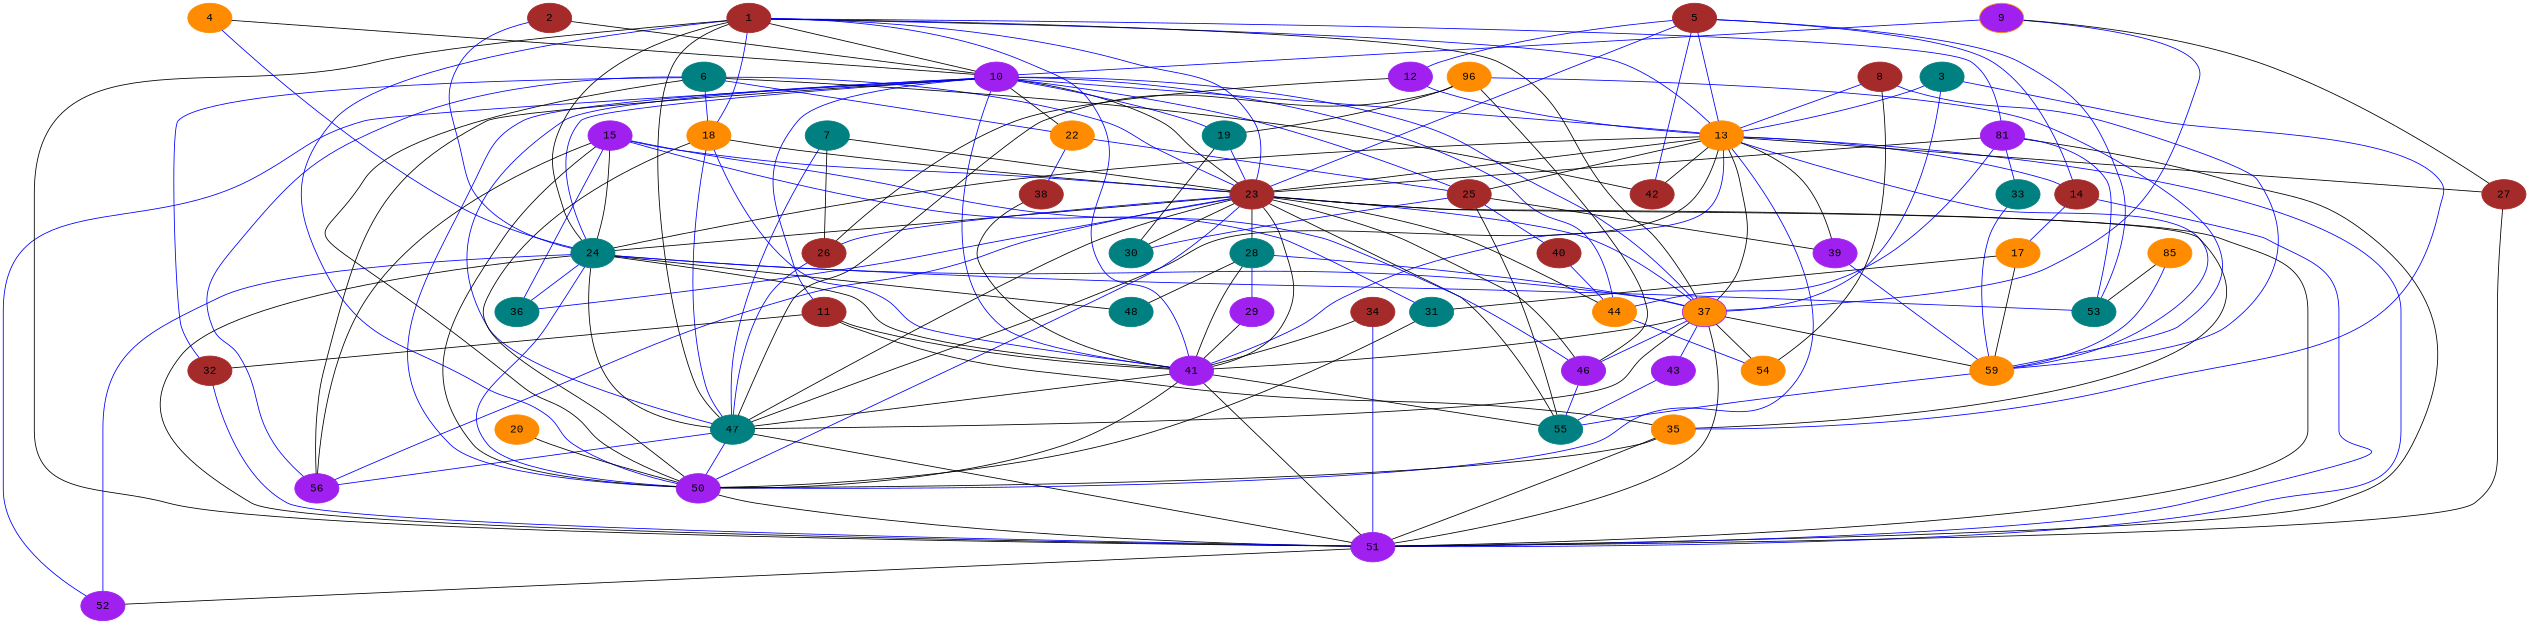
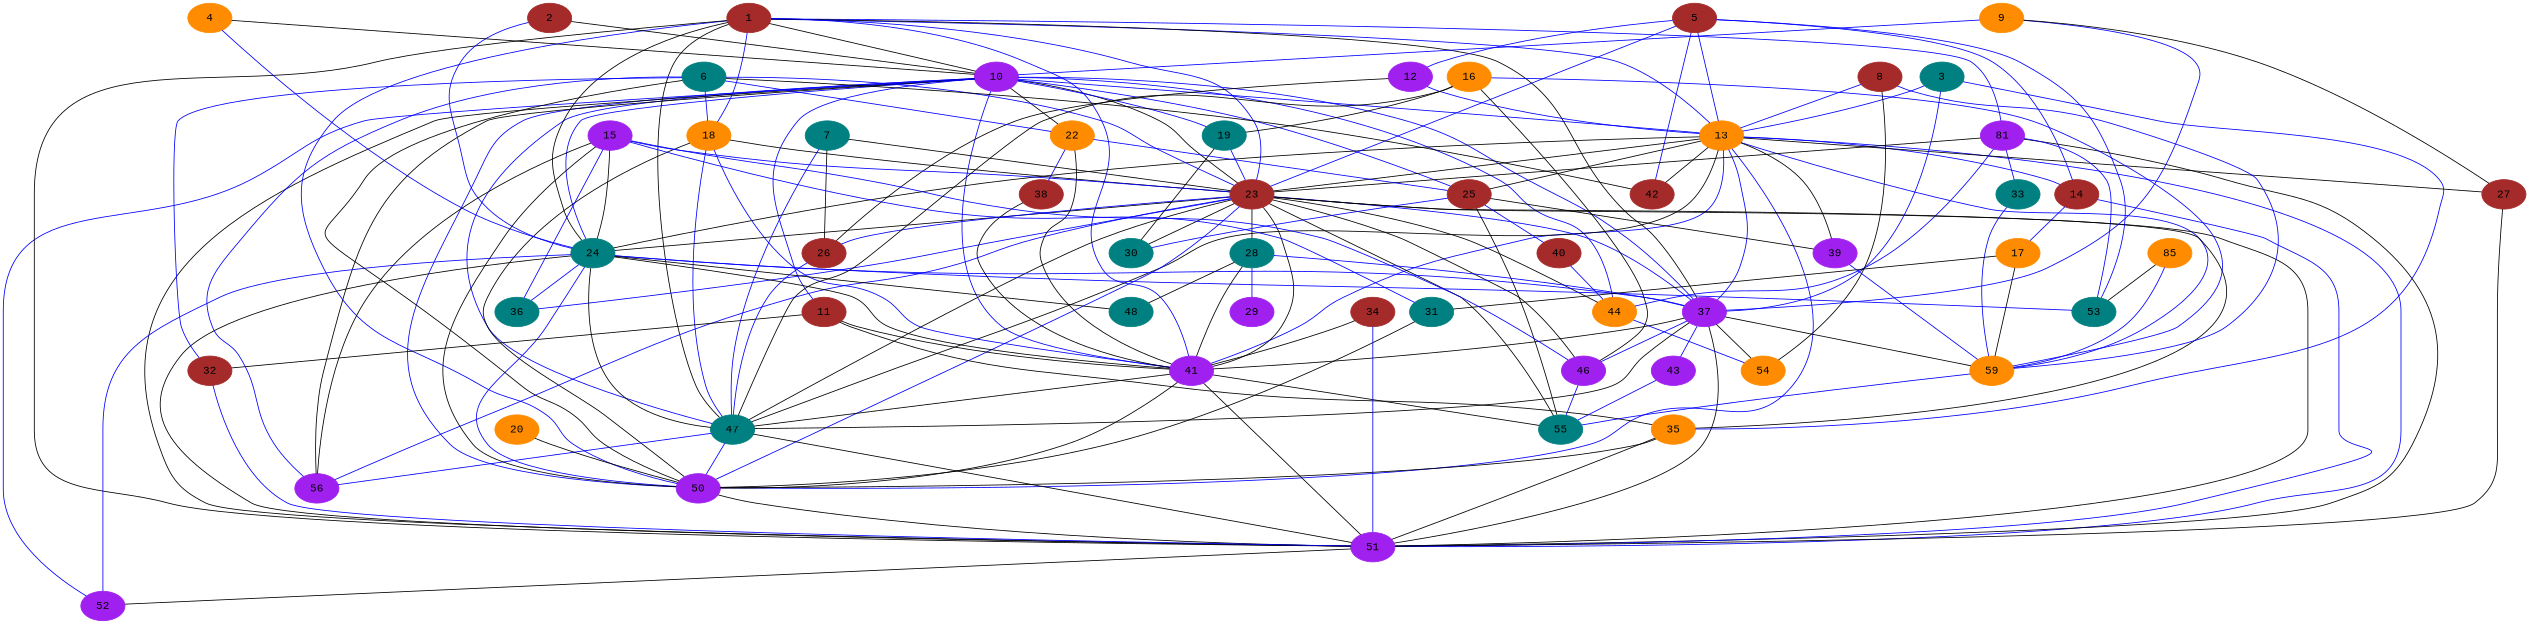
node "9": fillcolor purple -> darkorange
node "96": label "96" -> "16"
edge "13" -- "37": color black -> blue
node "37": fillcolor darkorange -> purple
edge "29" -- "41": now "22" -- "41"
edge "10" -- "51": added
